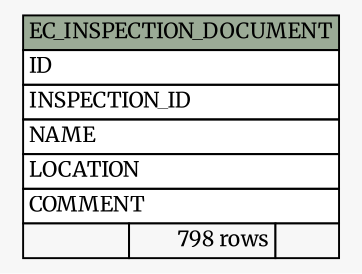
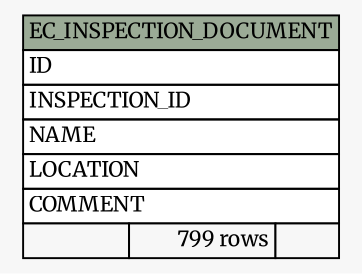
node "EC_INSPECTION_DOCUMENT": text "798 rows" -> "799 rows"
